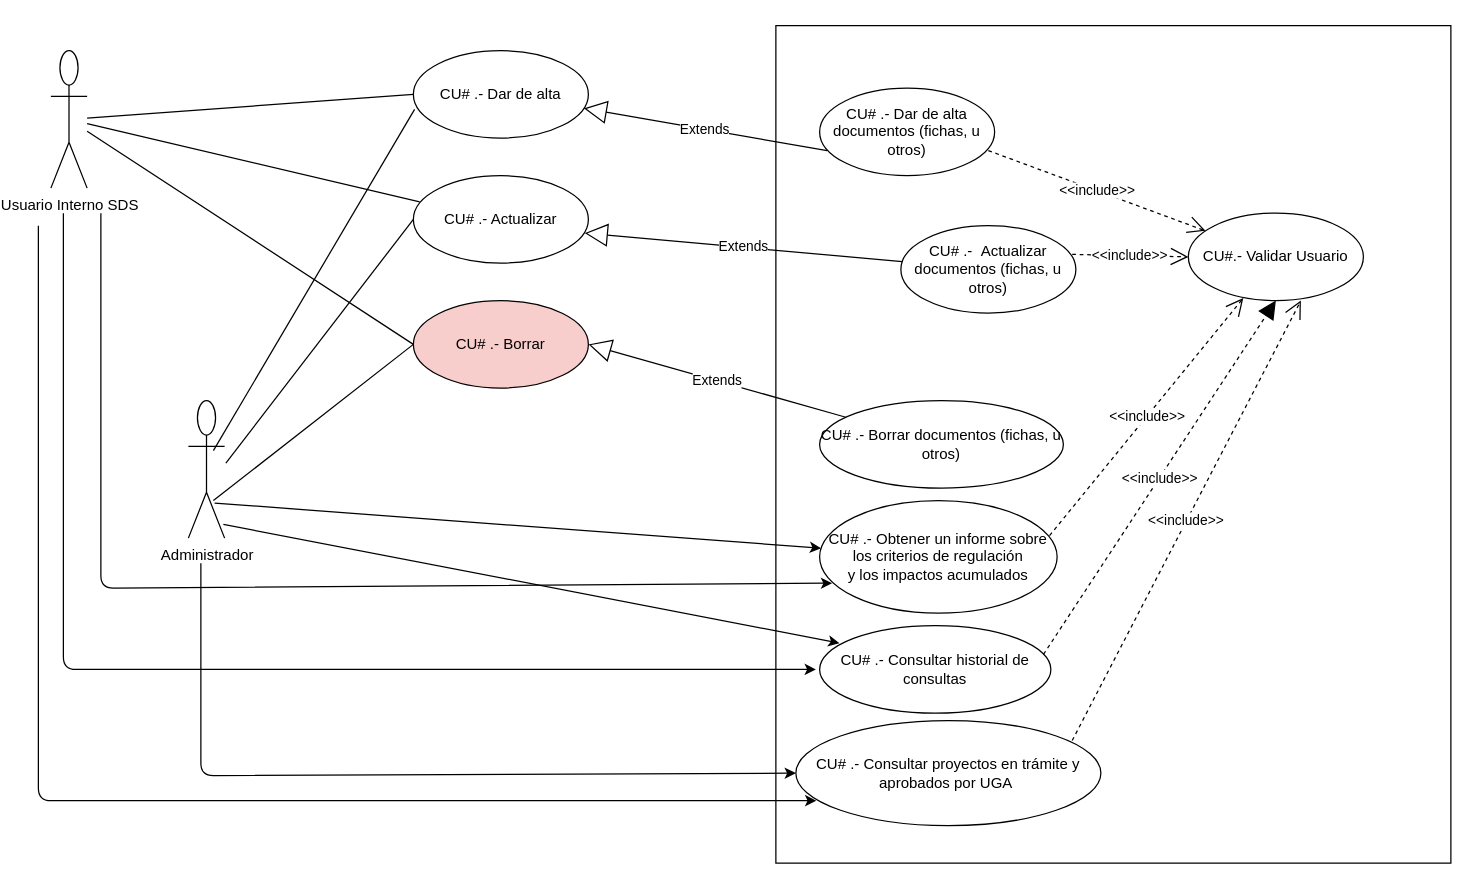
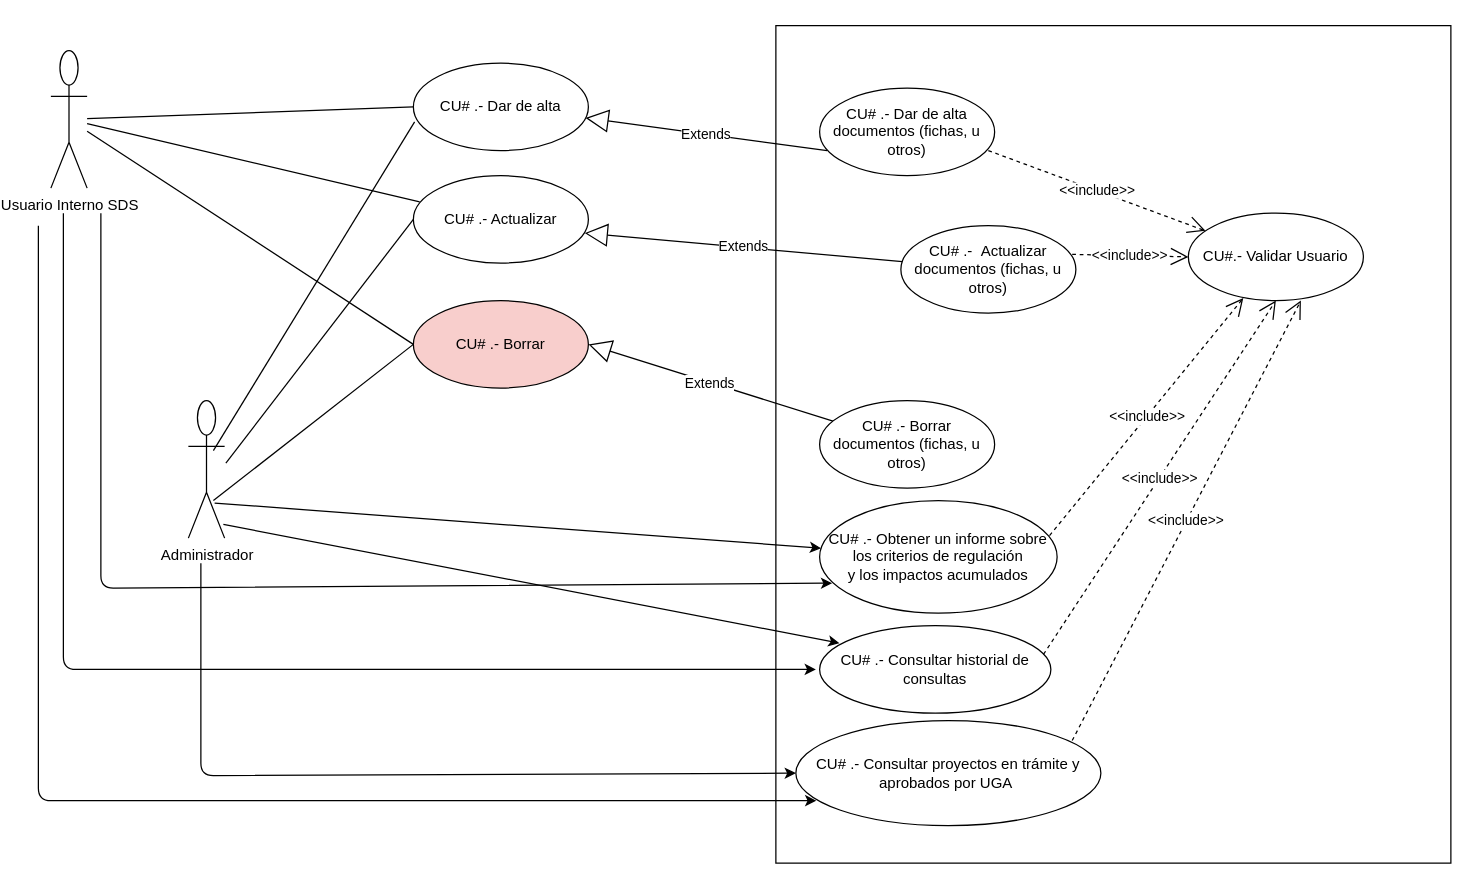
node "CU# .- Dar de alta": moved (501, 94) -> (501, 107)
edge "CU# .- Consultar historial de consultas" -> "CU#.- Validar Usuario": arrowhead block -> open
node "CU# .- Borrar documentos (fichas, u otros)": size 244x88 -> 175x88
